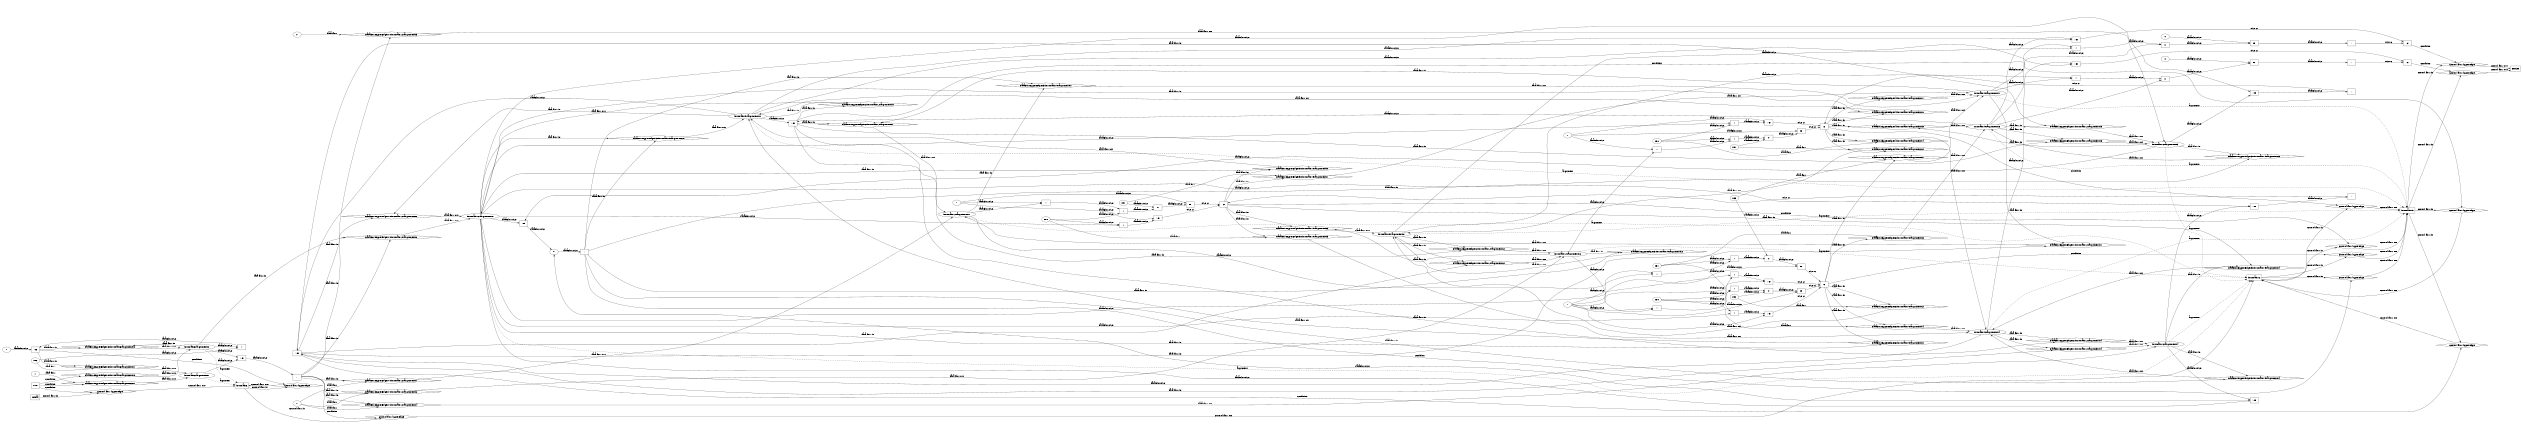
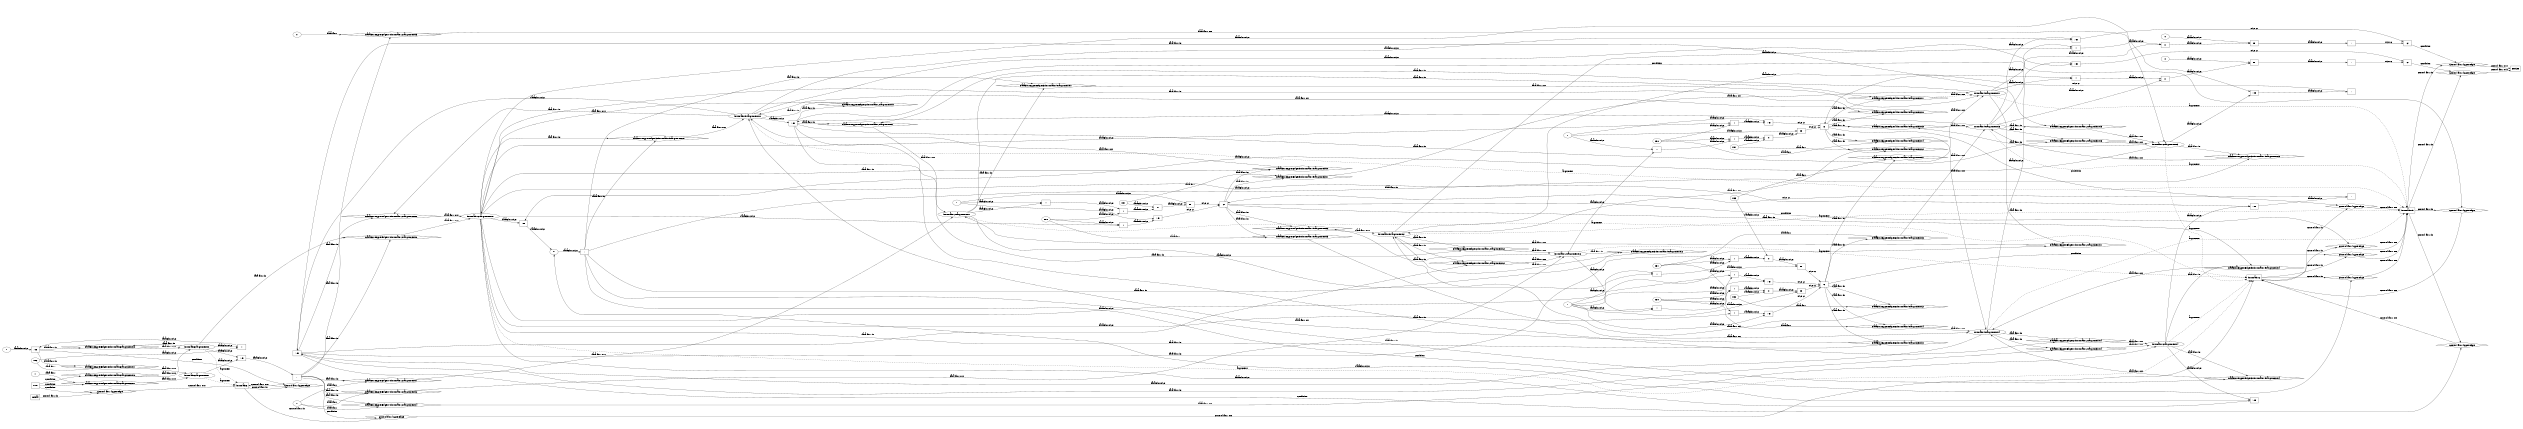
edge "inv_main12_argument_1" -> "DataFowHyperEdge_4_inv_main19_argument_1": added, label "data flow in"
